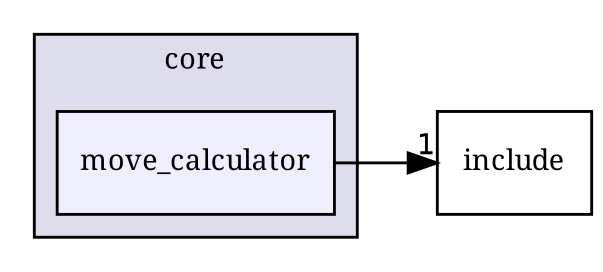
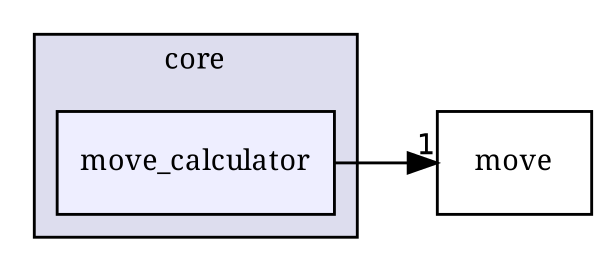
node "include": label "include" -> "move"
